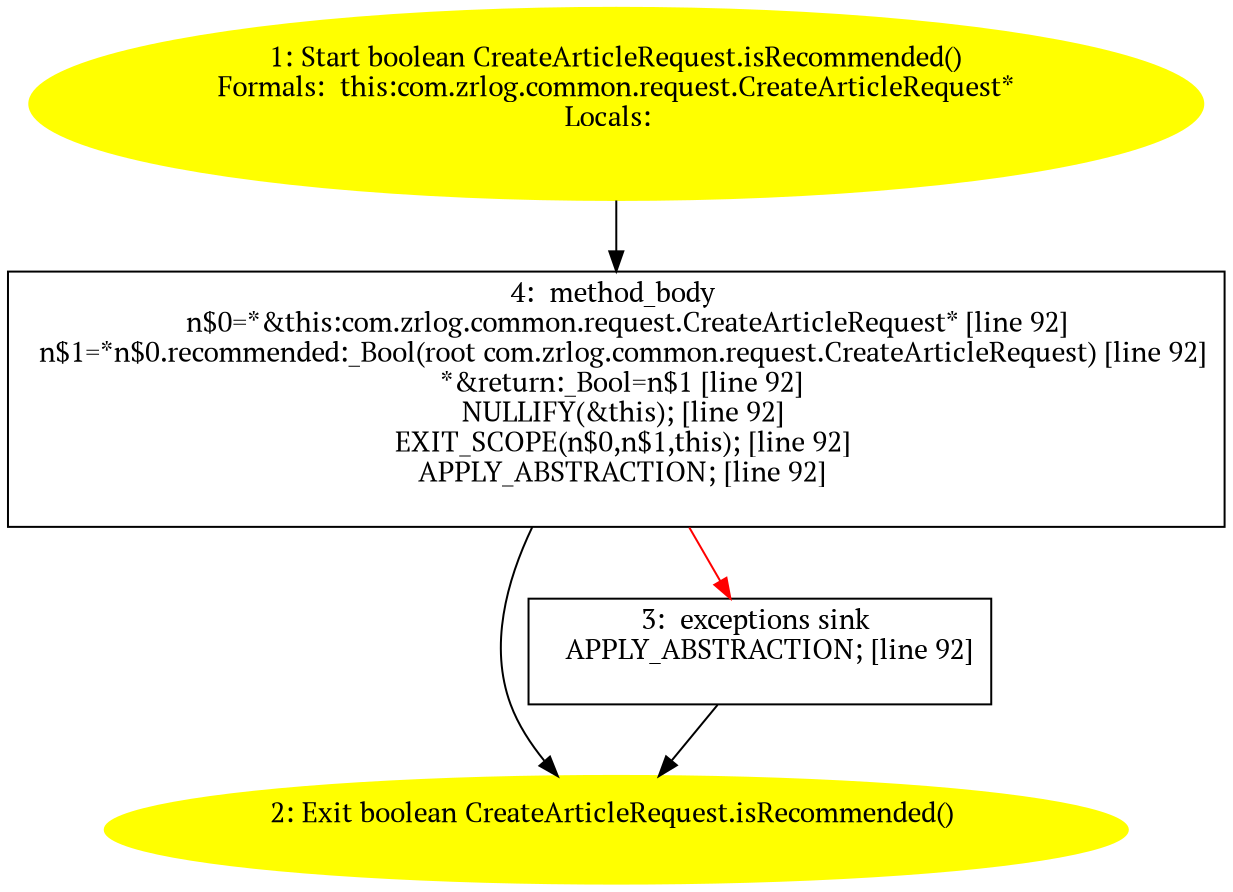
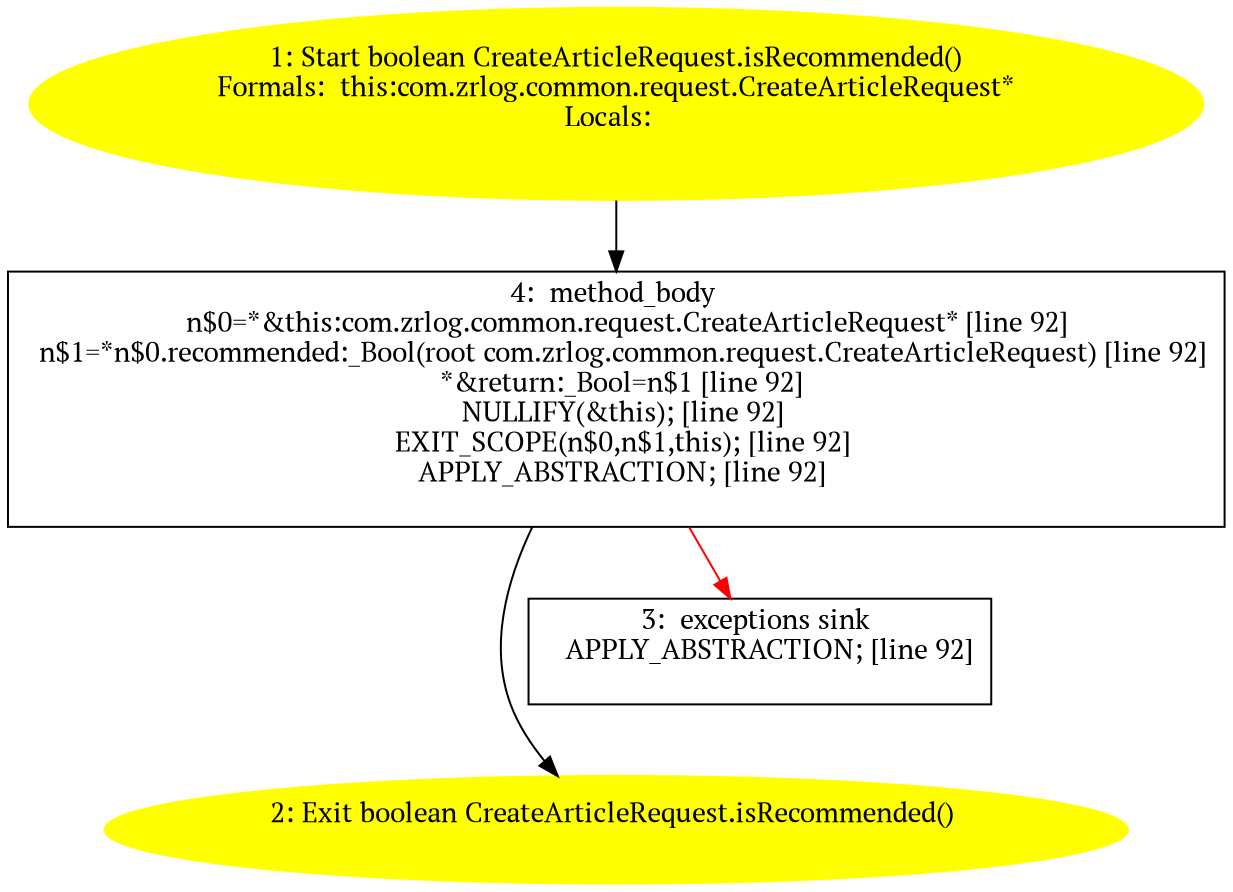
edge "3:  exceptions sink APPLY_ABSTRACTION; [line 92]" -> "2: Exit boolean CreateArticleRequest.isRecommended()": removed
